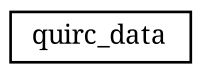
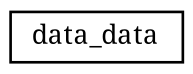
node "quirc_data": label "quirc_data" -> "data_data"
